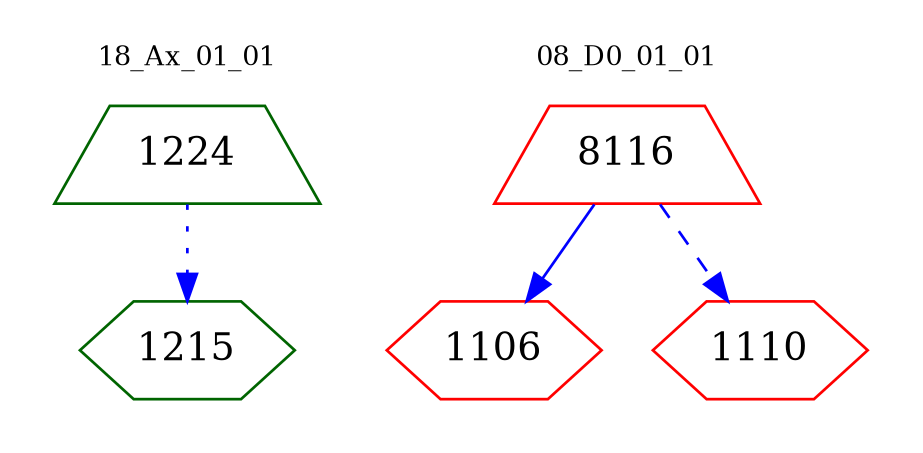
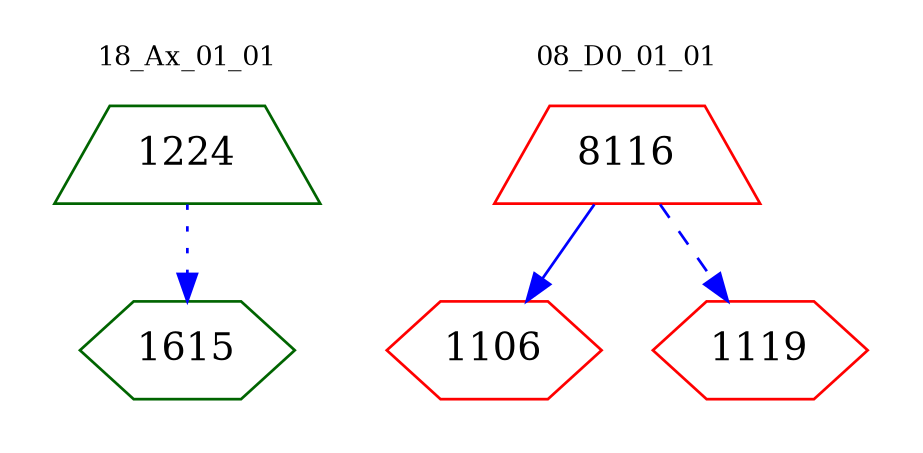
node "1215": label "1215" -> "1615"
node "1110": label "1110" -> "1119"
